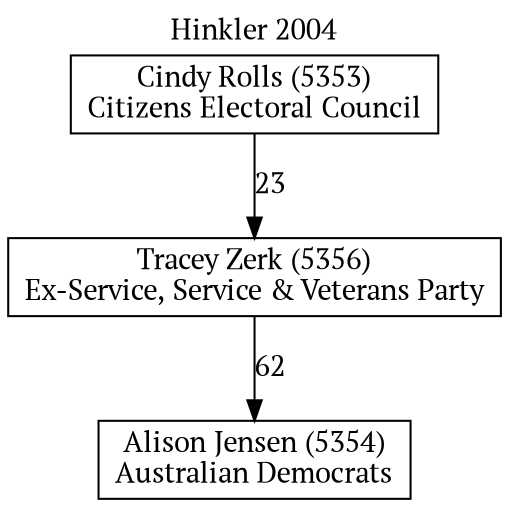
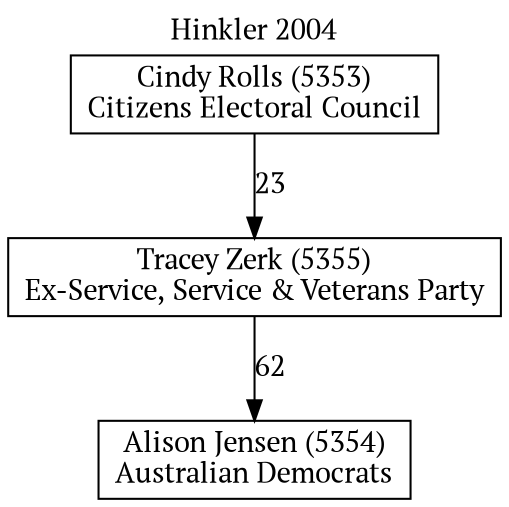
node "Tracey Zerk (5356) Ex-Service, Service & Veterans Party": label "Tracey Zerk (5356) Ex-Service, Service & Veterans Party" -> "Tracey Zerk (5355) Ex-Service, Service & Veterans Party"
